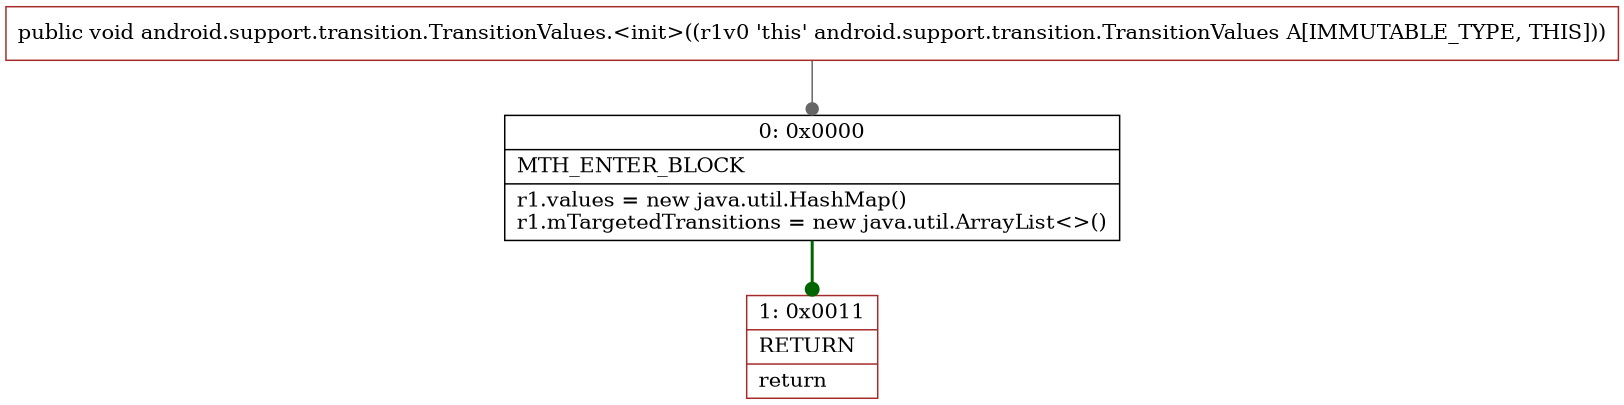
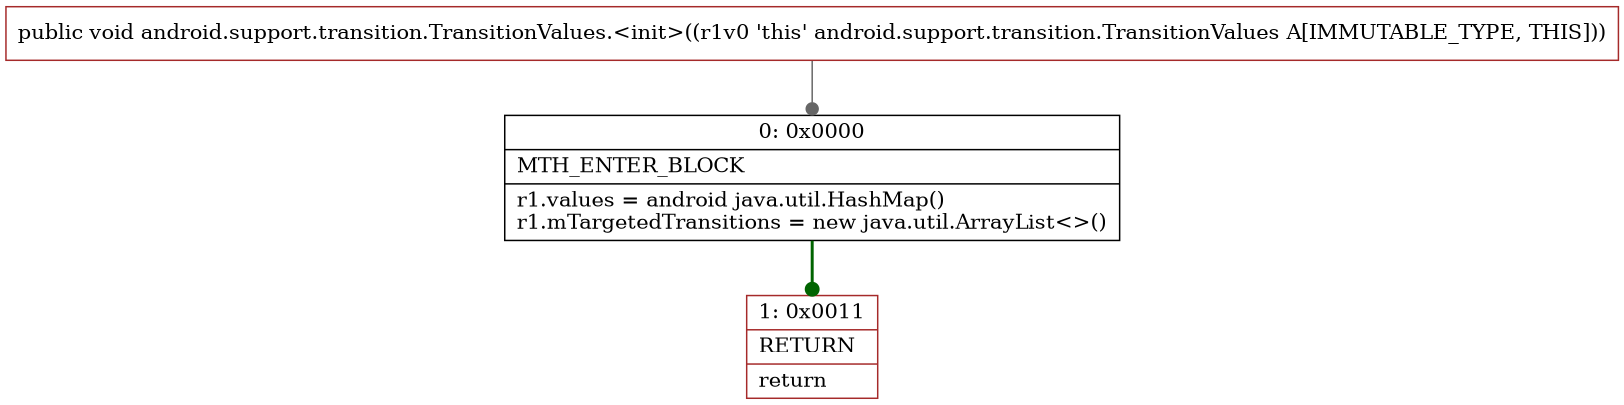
node "0: 0x0000": text "r1.values = new java.util.HashMap()" -> "r1.values = android java.util.HashMap()"
